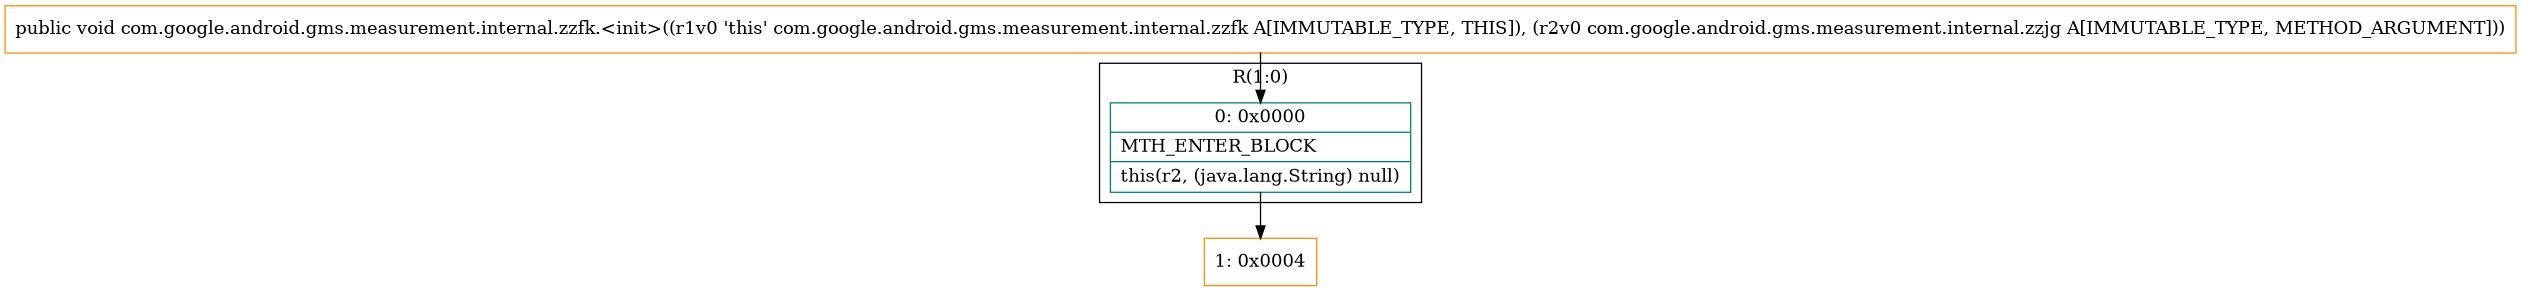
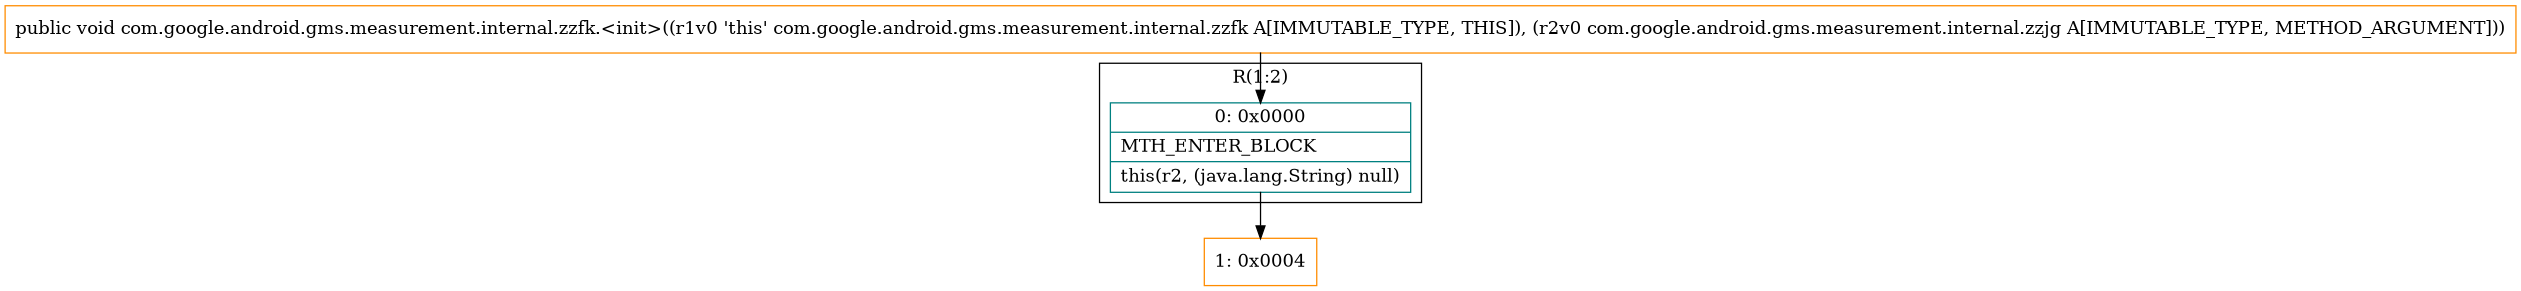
cluster "R(1:0)": label "R(1:0)" -> "R(1:2)"
